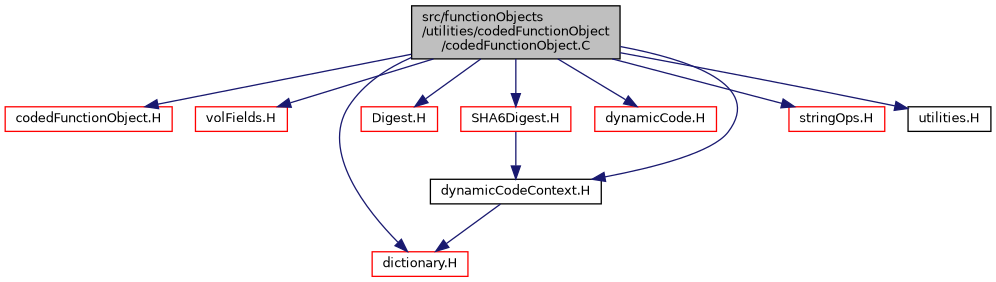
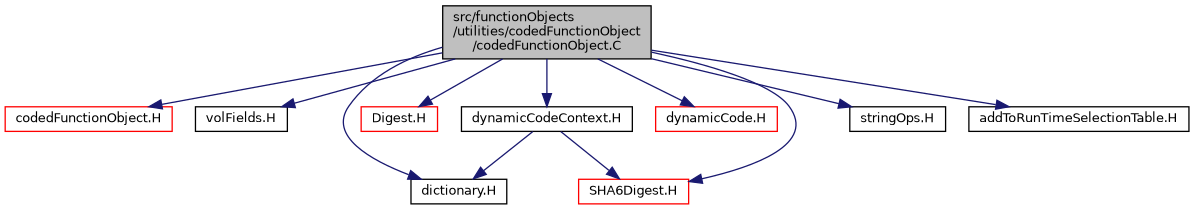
node "volFields.H": color red -> black
node "stringOps.H": color red -> black
node "utilities.H": label "utilities.H" -> "addToRunTimeSelectionTable.H"
edge "SHA6Digest.H" -> "dynamicCodeContext.H": reversed
node "dictionary.H": color red -> black
